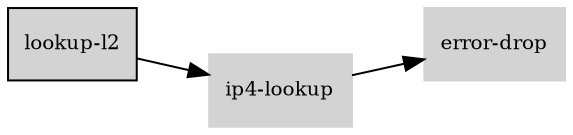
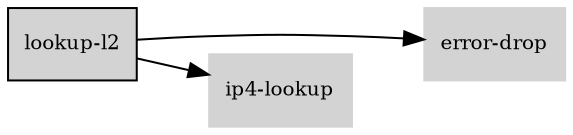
edge "ip4-lookup" -> "error-drop": now "lookup-l2" -> "error-drop"
